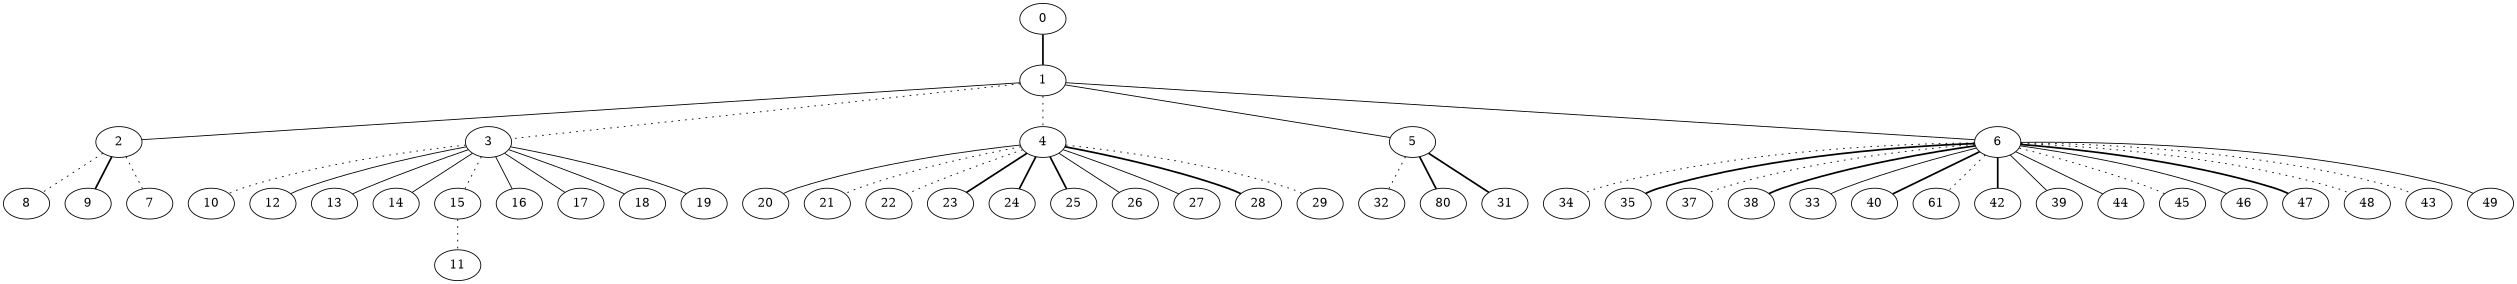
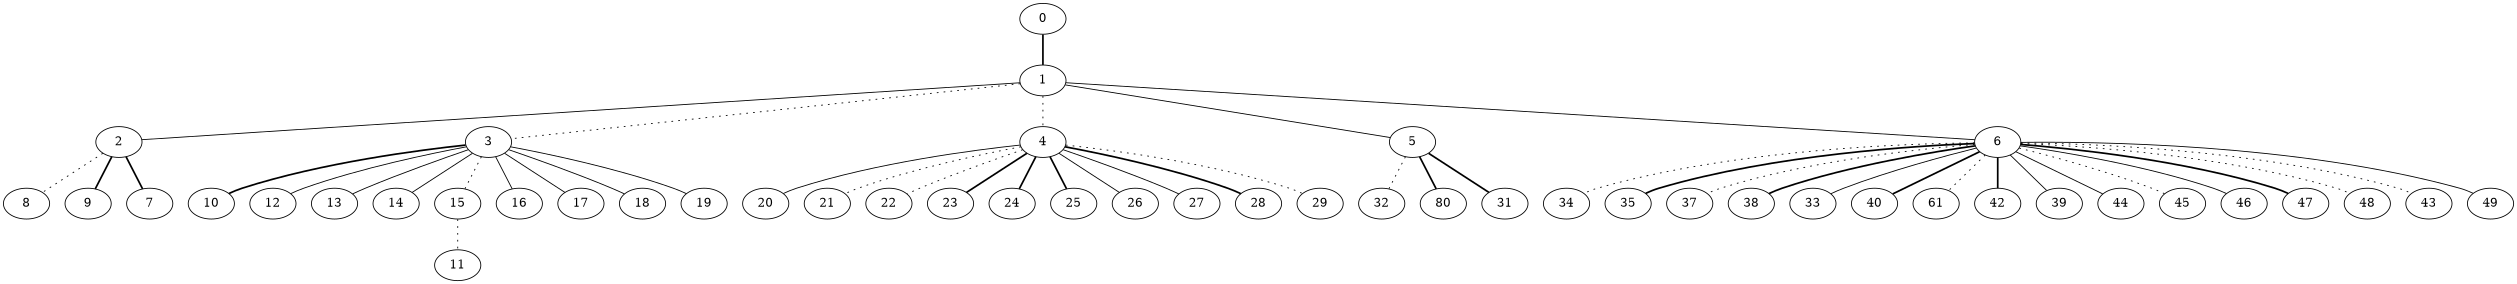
edge "3" -- "10": style dotted -> bold
edge "2" -- "7": style dotted -> bold
